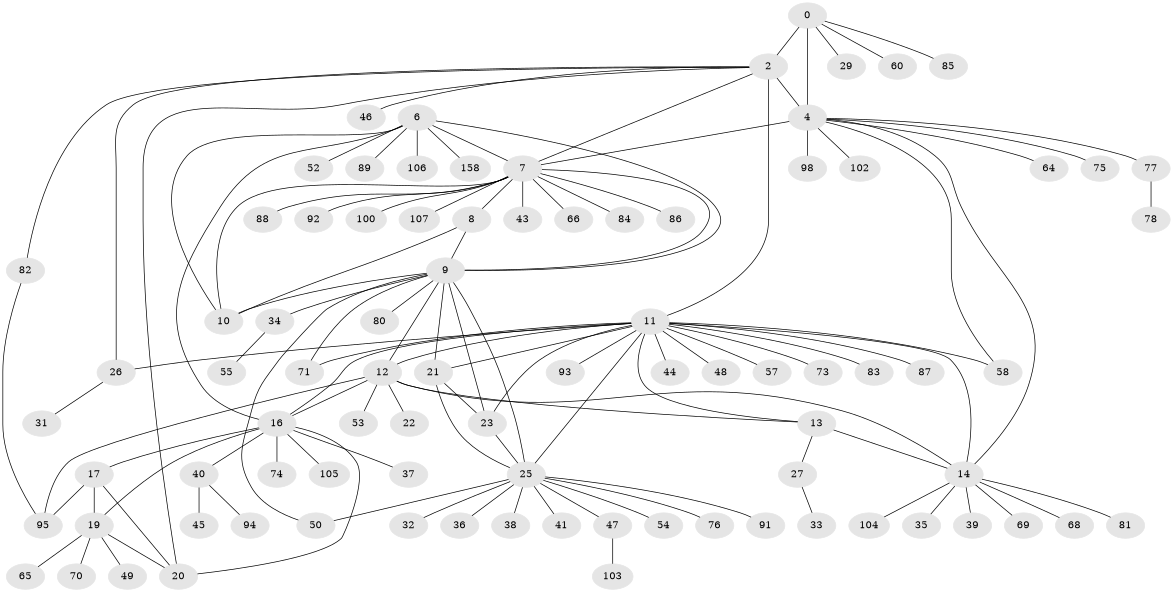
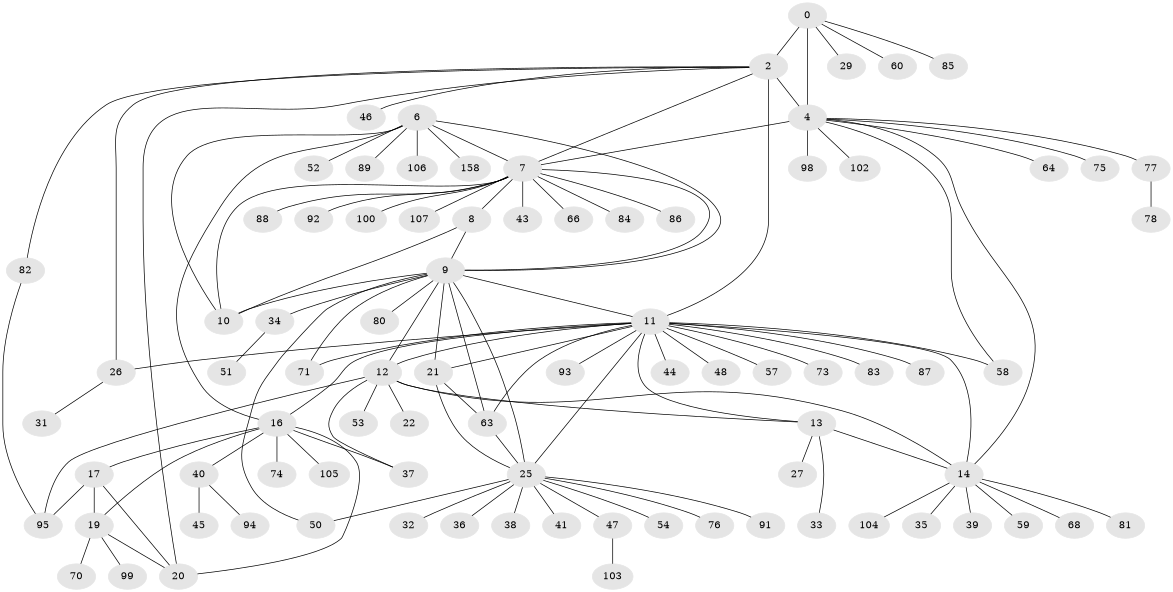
edge "9" -- "11": added
node "55": label "55" -> "51"
edge "12" -- "16": now "12" -- "37"
node "23": label "23" -> "63"
edge "27" -- "33": now "13" -- "33"
node "69": label "69" -> "59"
node "65": removed
node "49": label "49" -> "99"
